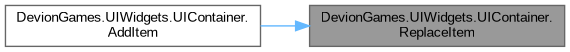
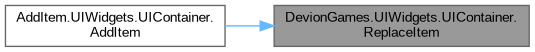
node "DevionGames.UIWidgets.UIContainer. AddItem": label "DevionGames.UIWidgets.UIContainer. AddItem" -> "AddItem.UIWidgets.UIContainer. AddItem"
